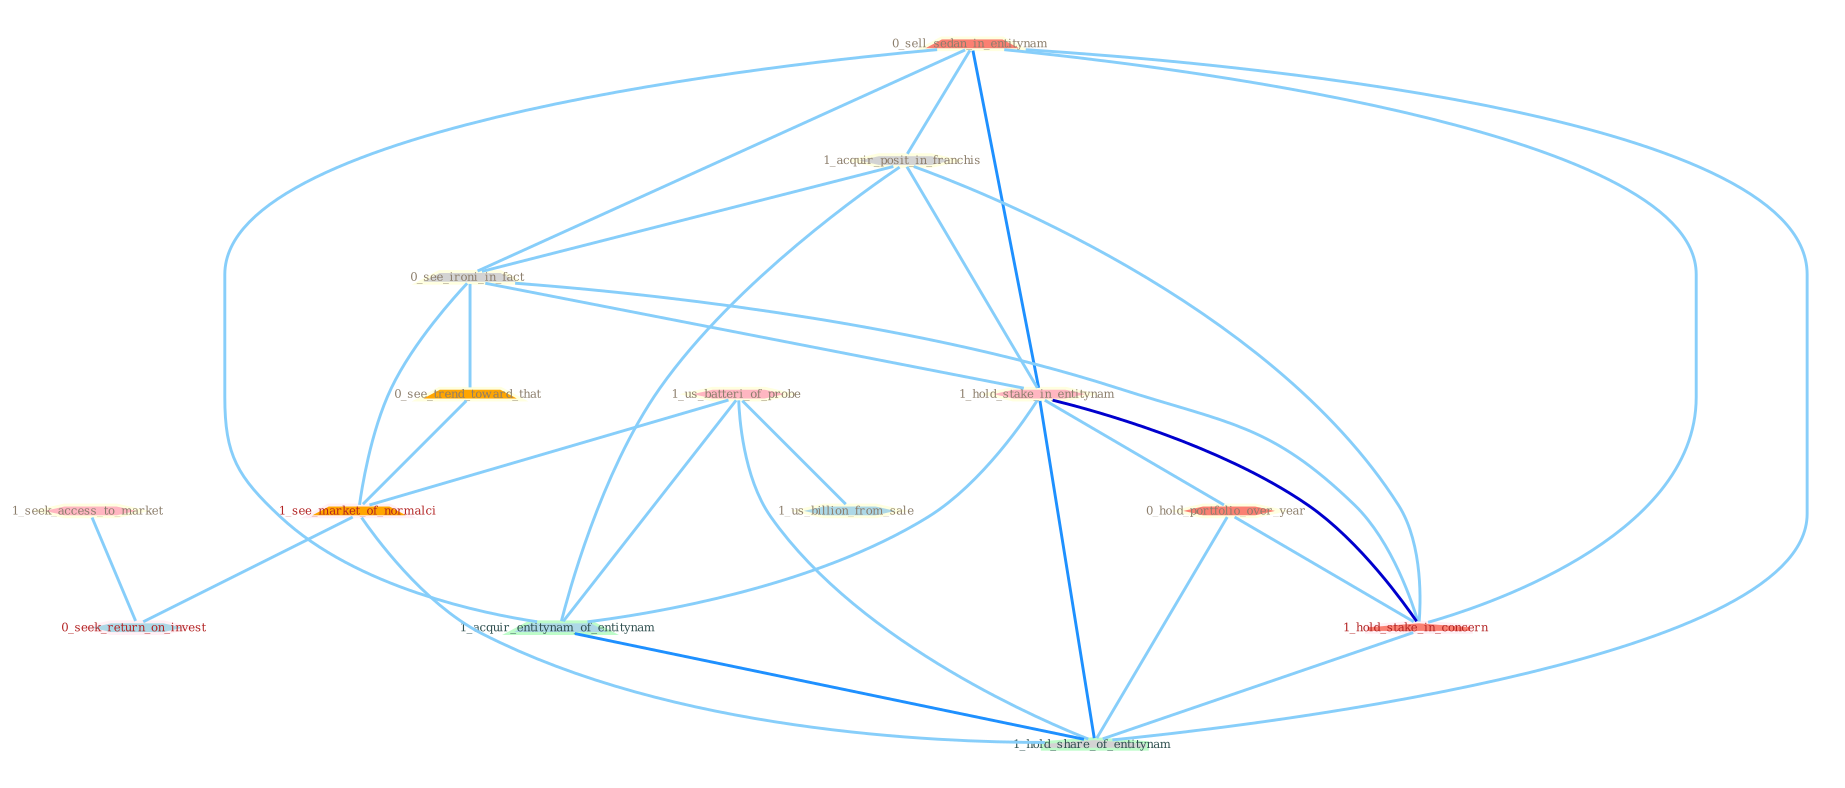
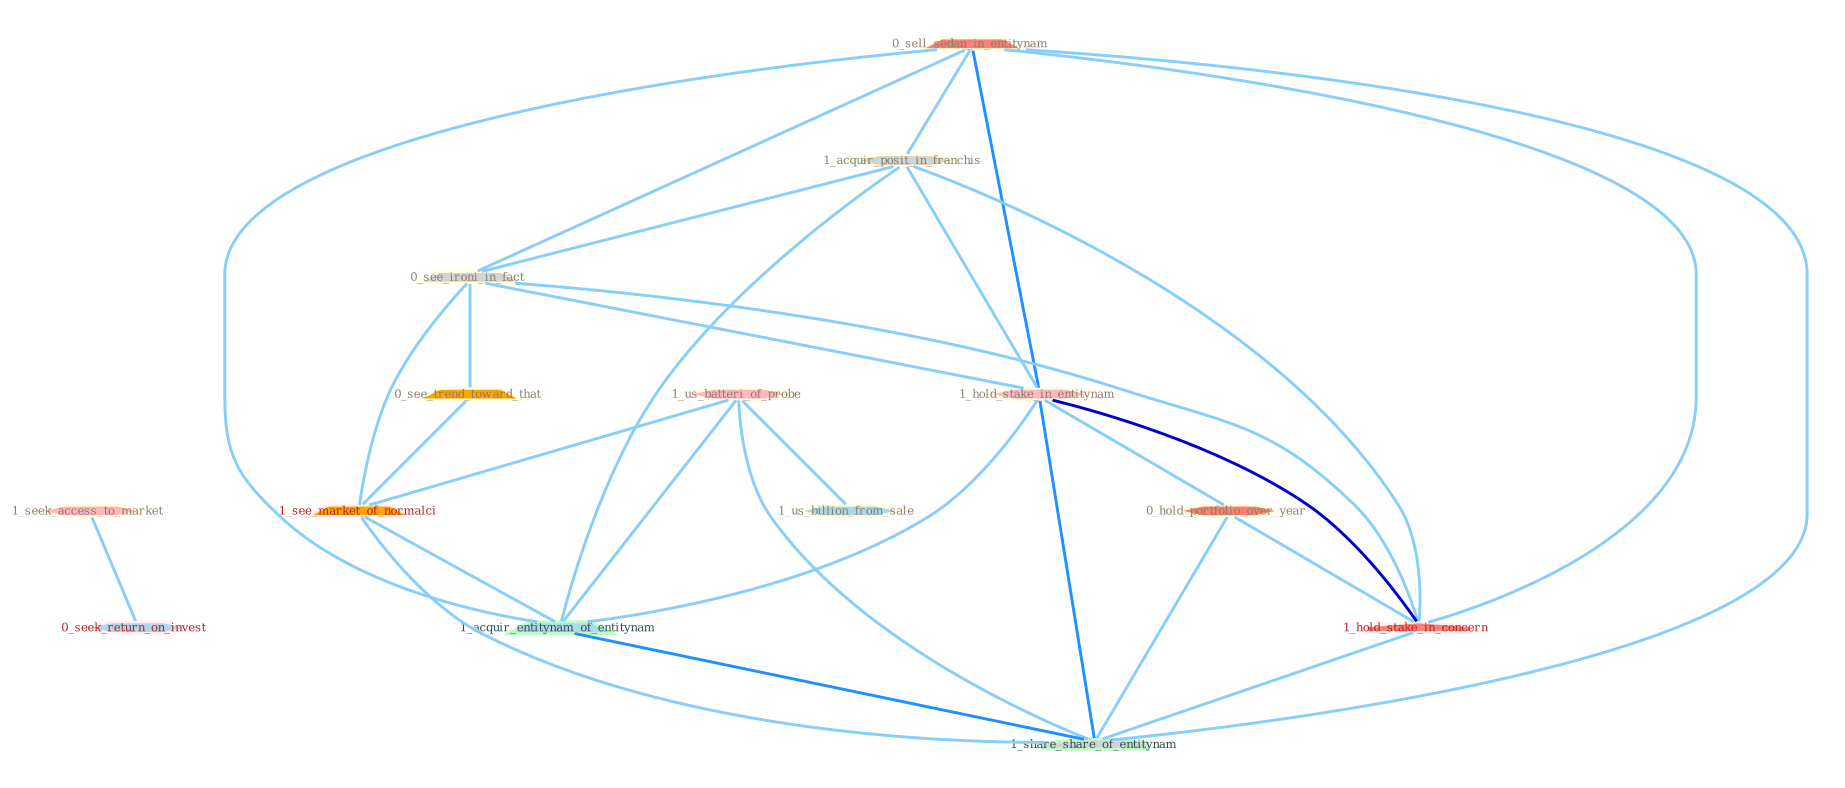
edge "1_see_market_of_normalci" -- "0_seek_return_on_invest": now "1_see_market_of_normalci" -- "1_acquir_entitynam_of_entitynam"
node "1_hold_share_of_entitynam": label "1_hold_share_of_entitynam" -> "1_share_share_of_entitynam"
